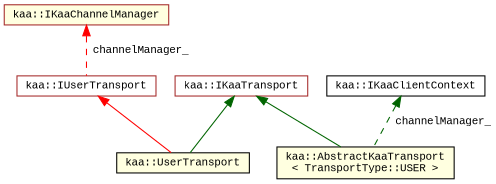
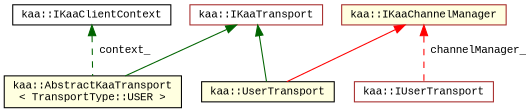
edge "kaa::AbstractKaaTransport < TransportType::USER >" -> "kaa::IKaaClientContext": label " channelManager_" -> " context_"
edge "kaa::UserTransport" -> "kaa::IUserTransport": now "kaa::UserTransport" -> "kaa::IKaaChannelManager"
